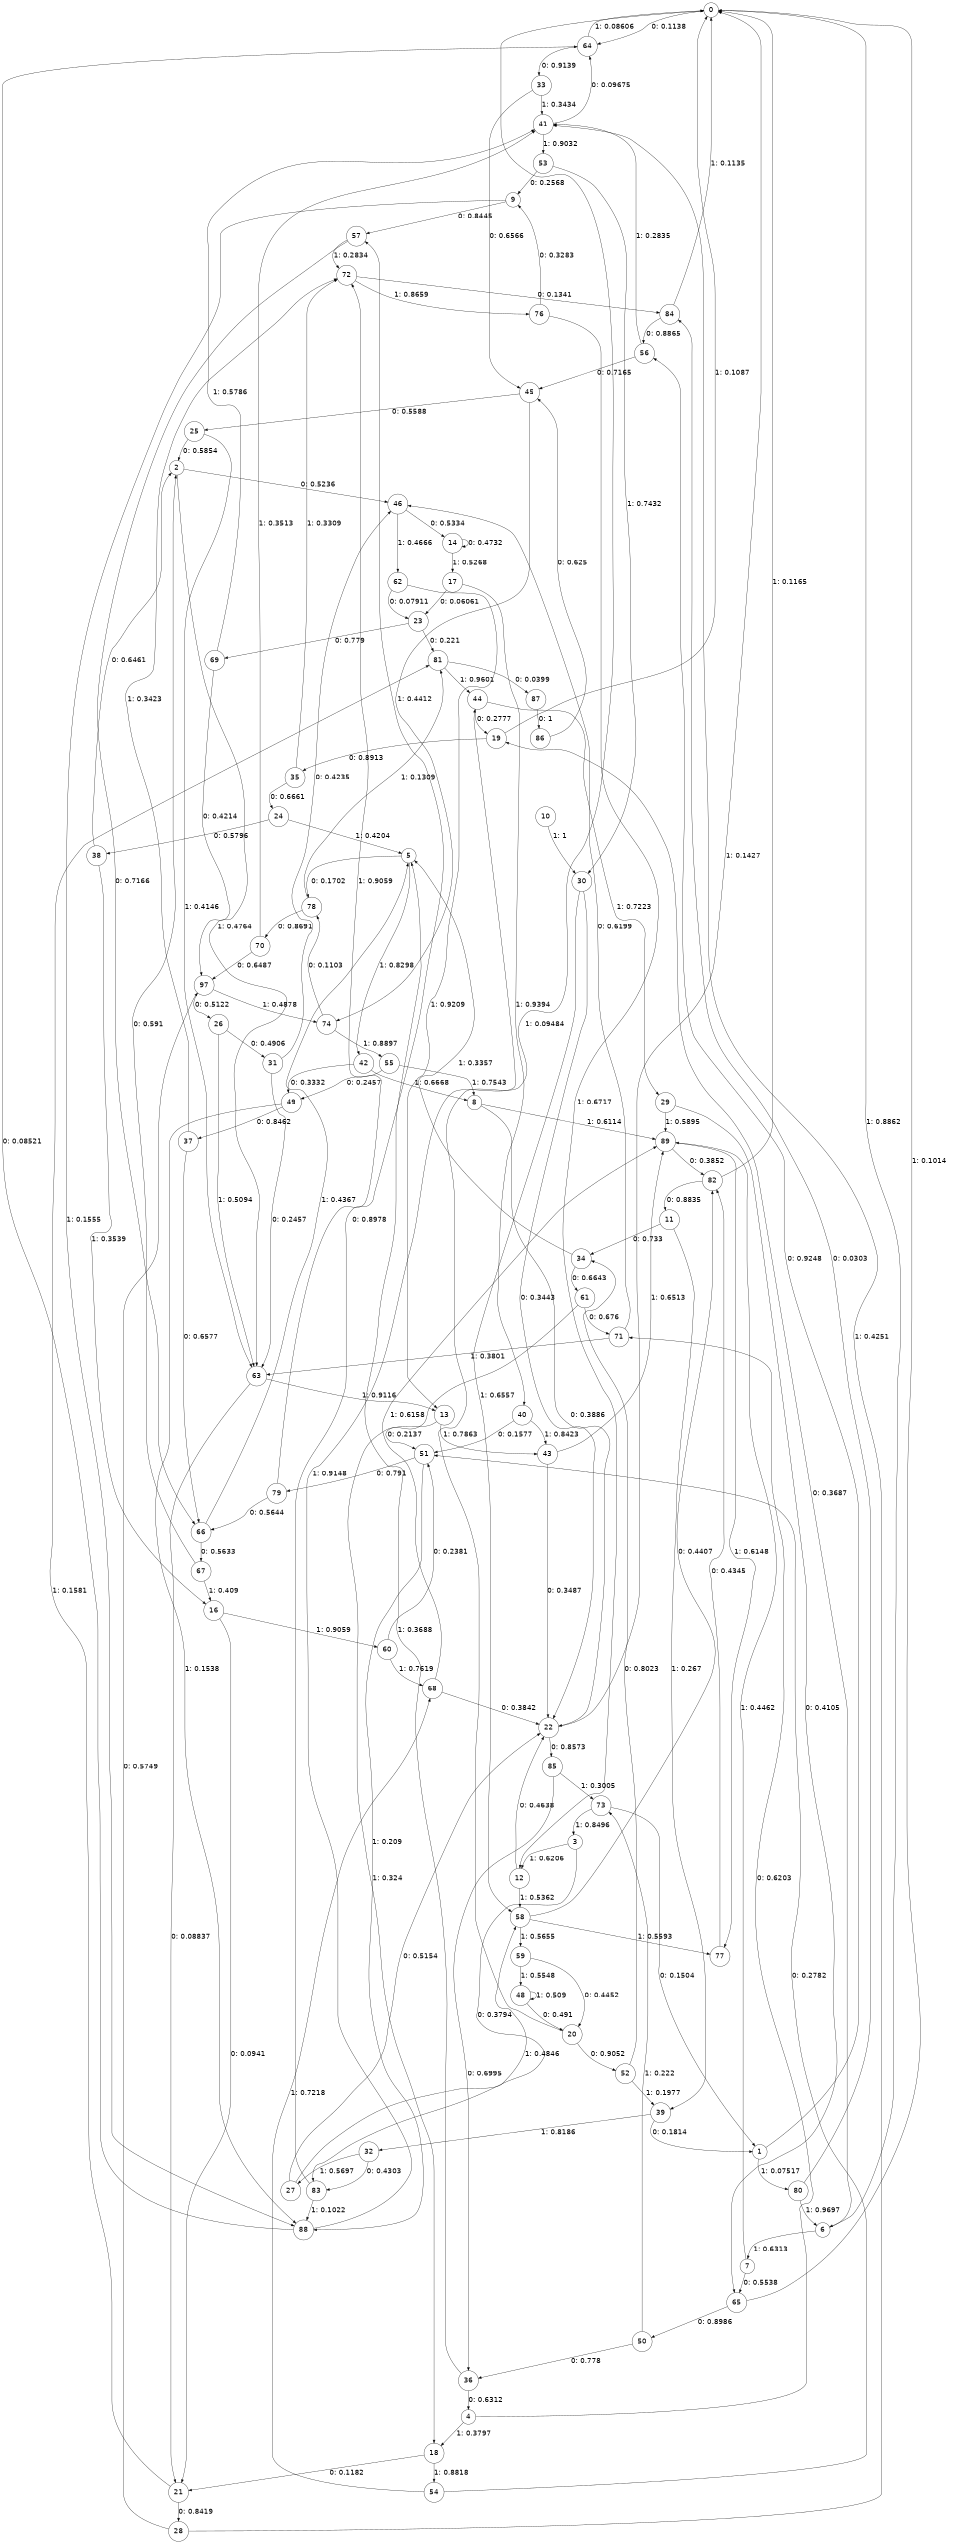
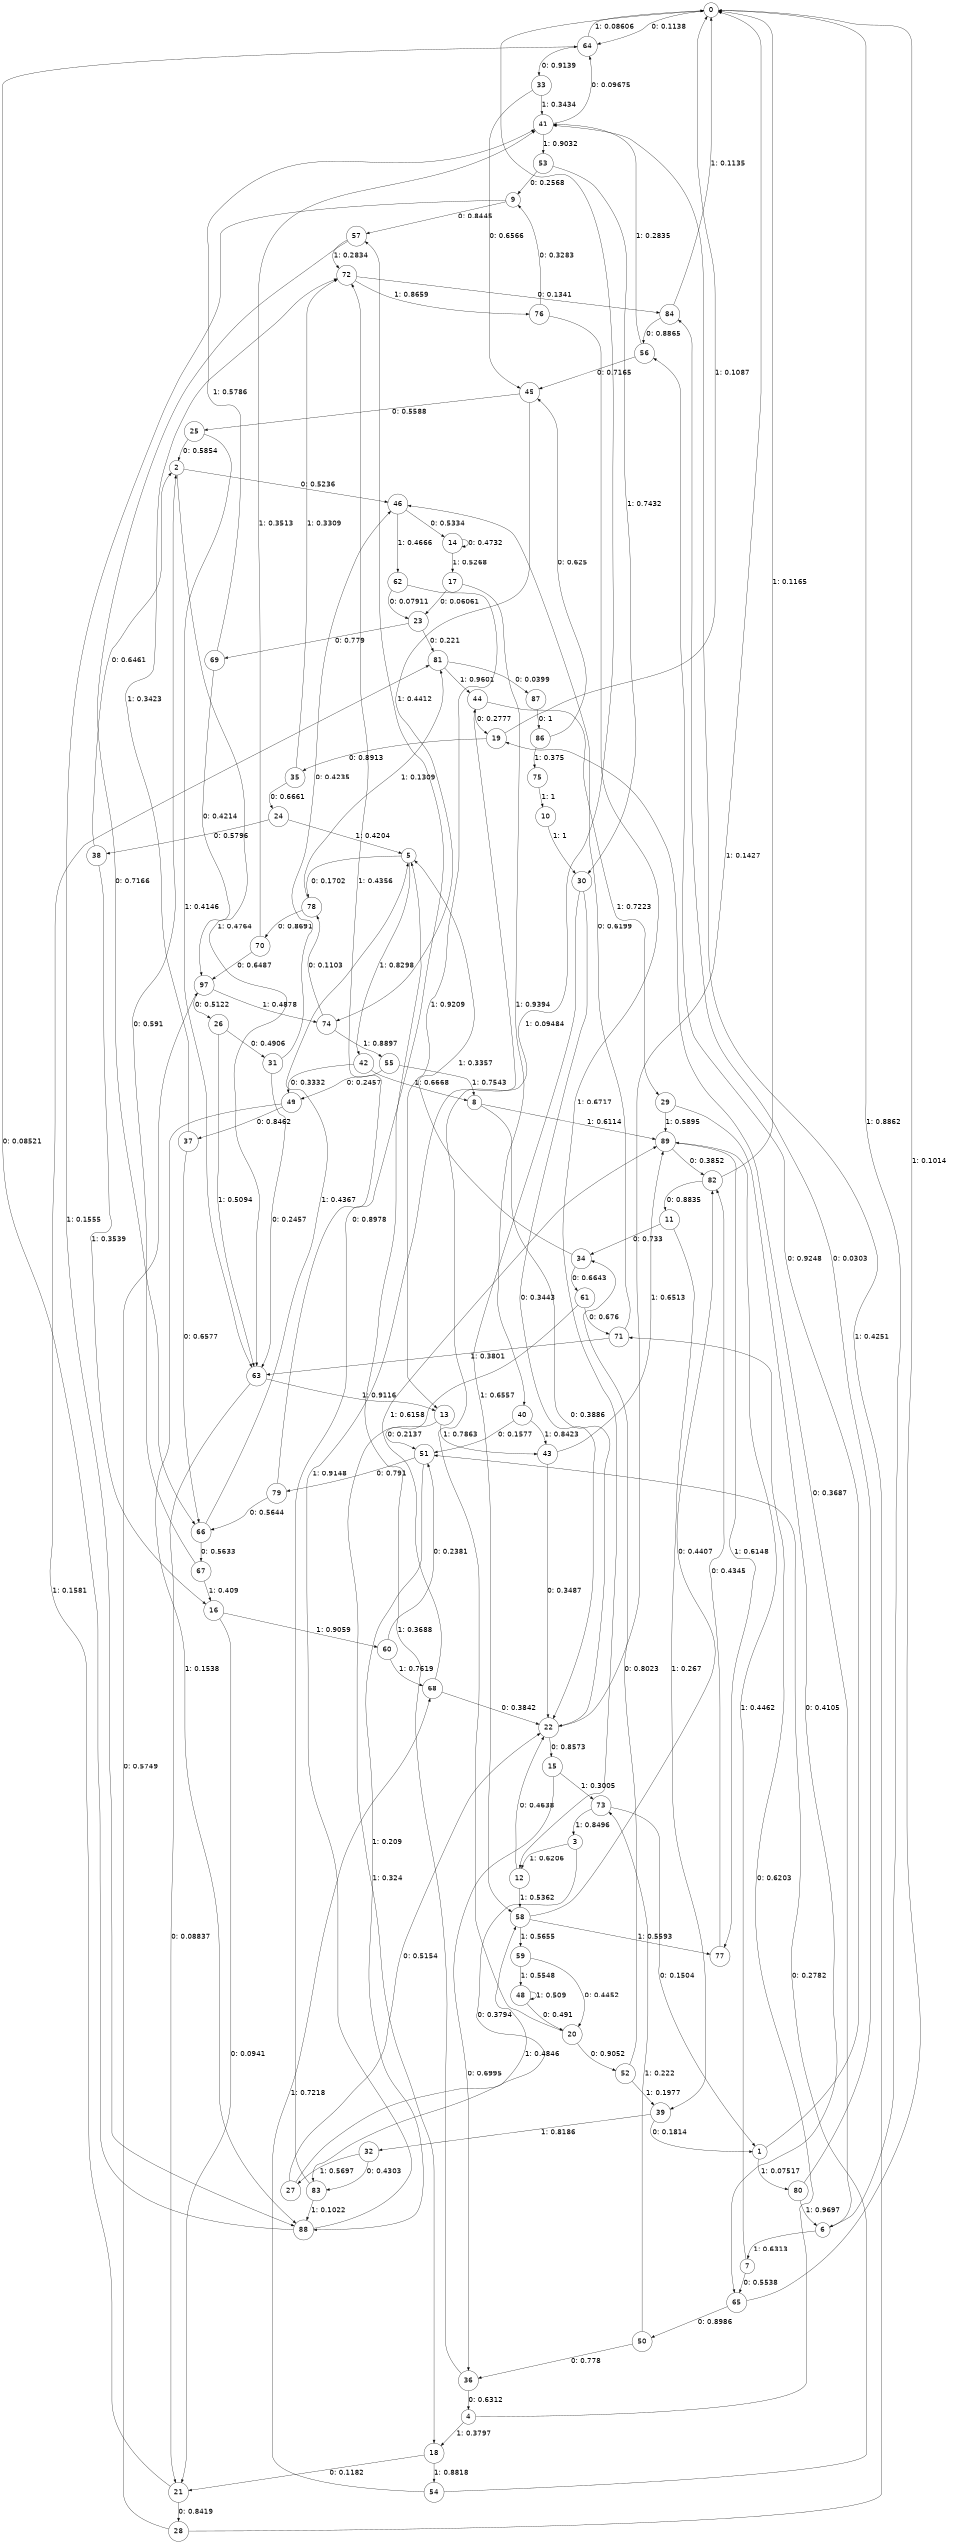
node "75": added
edge "79" -> "72": label "1: 0.9059   " -> "1: 0.4356   "
node "85": label "85" -> "15"
